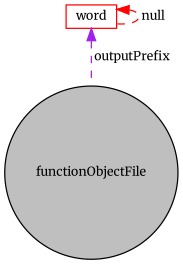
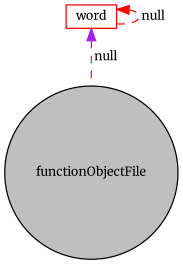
edge "functionObjectFile" -> "word": label " outputPrefix" -> " null"
